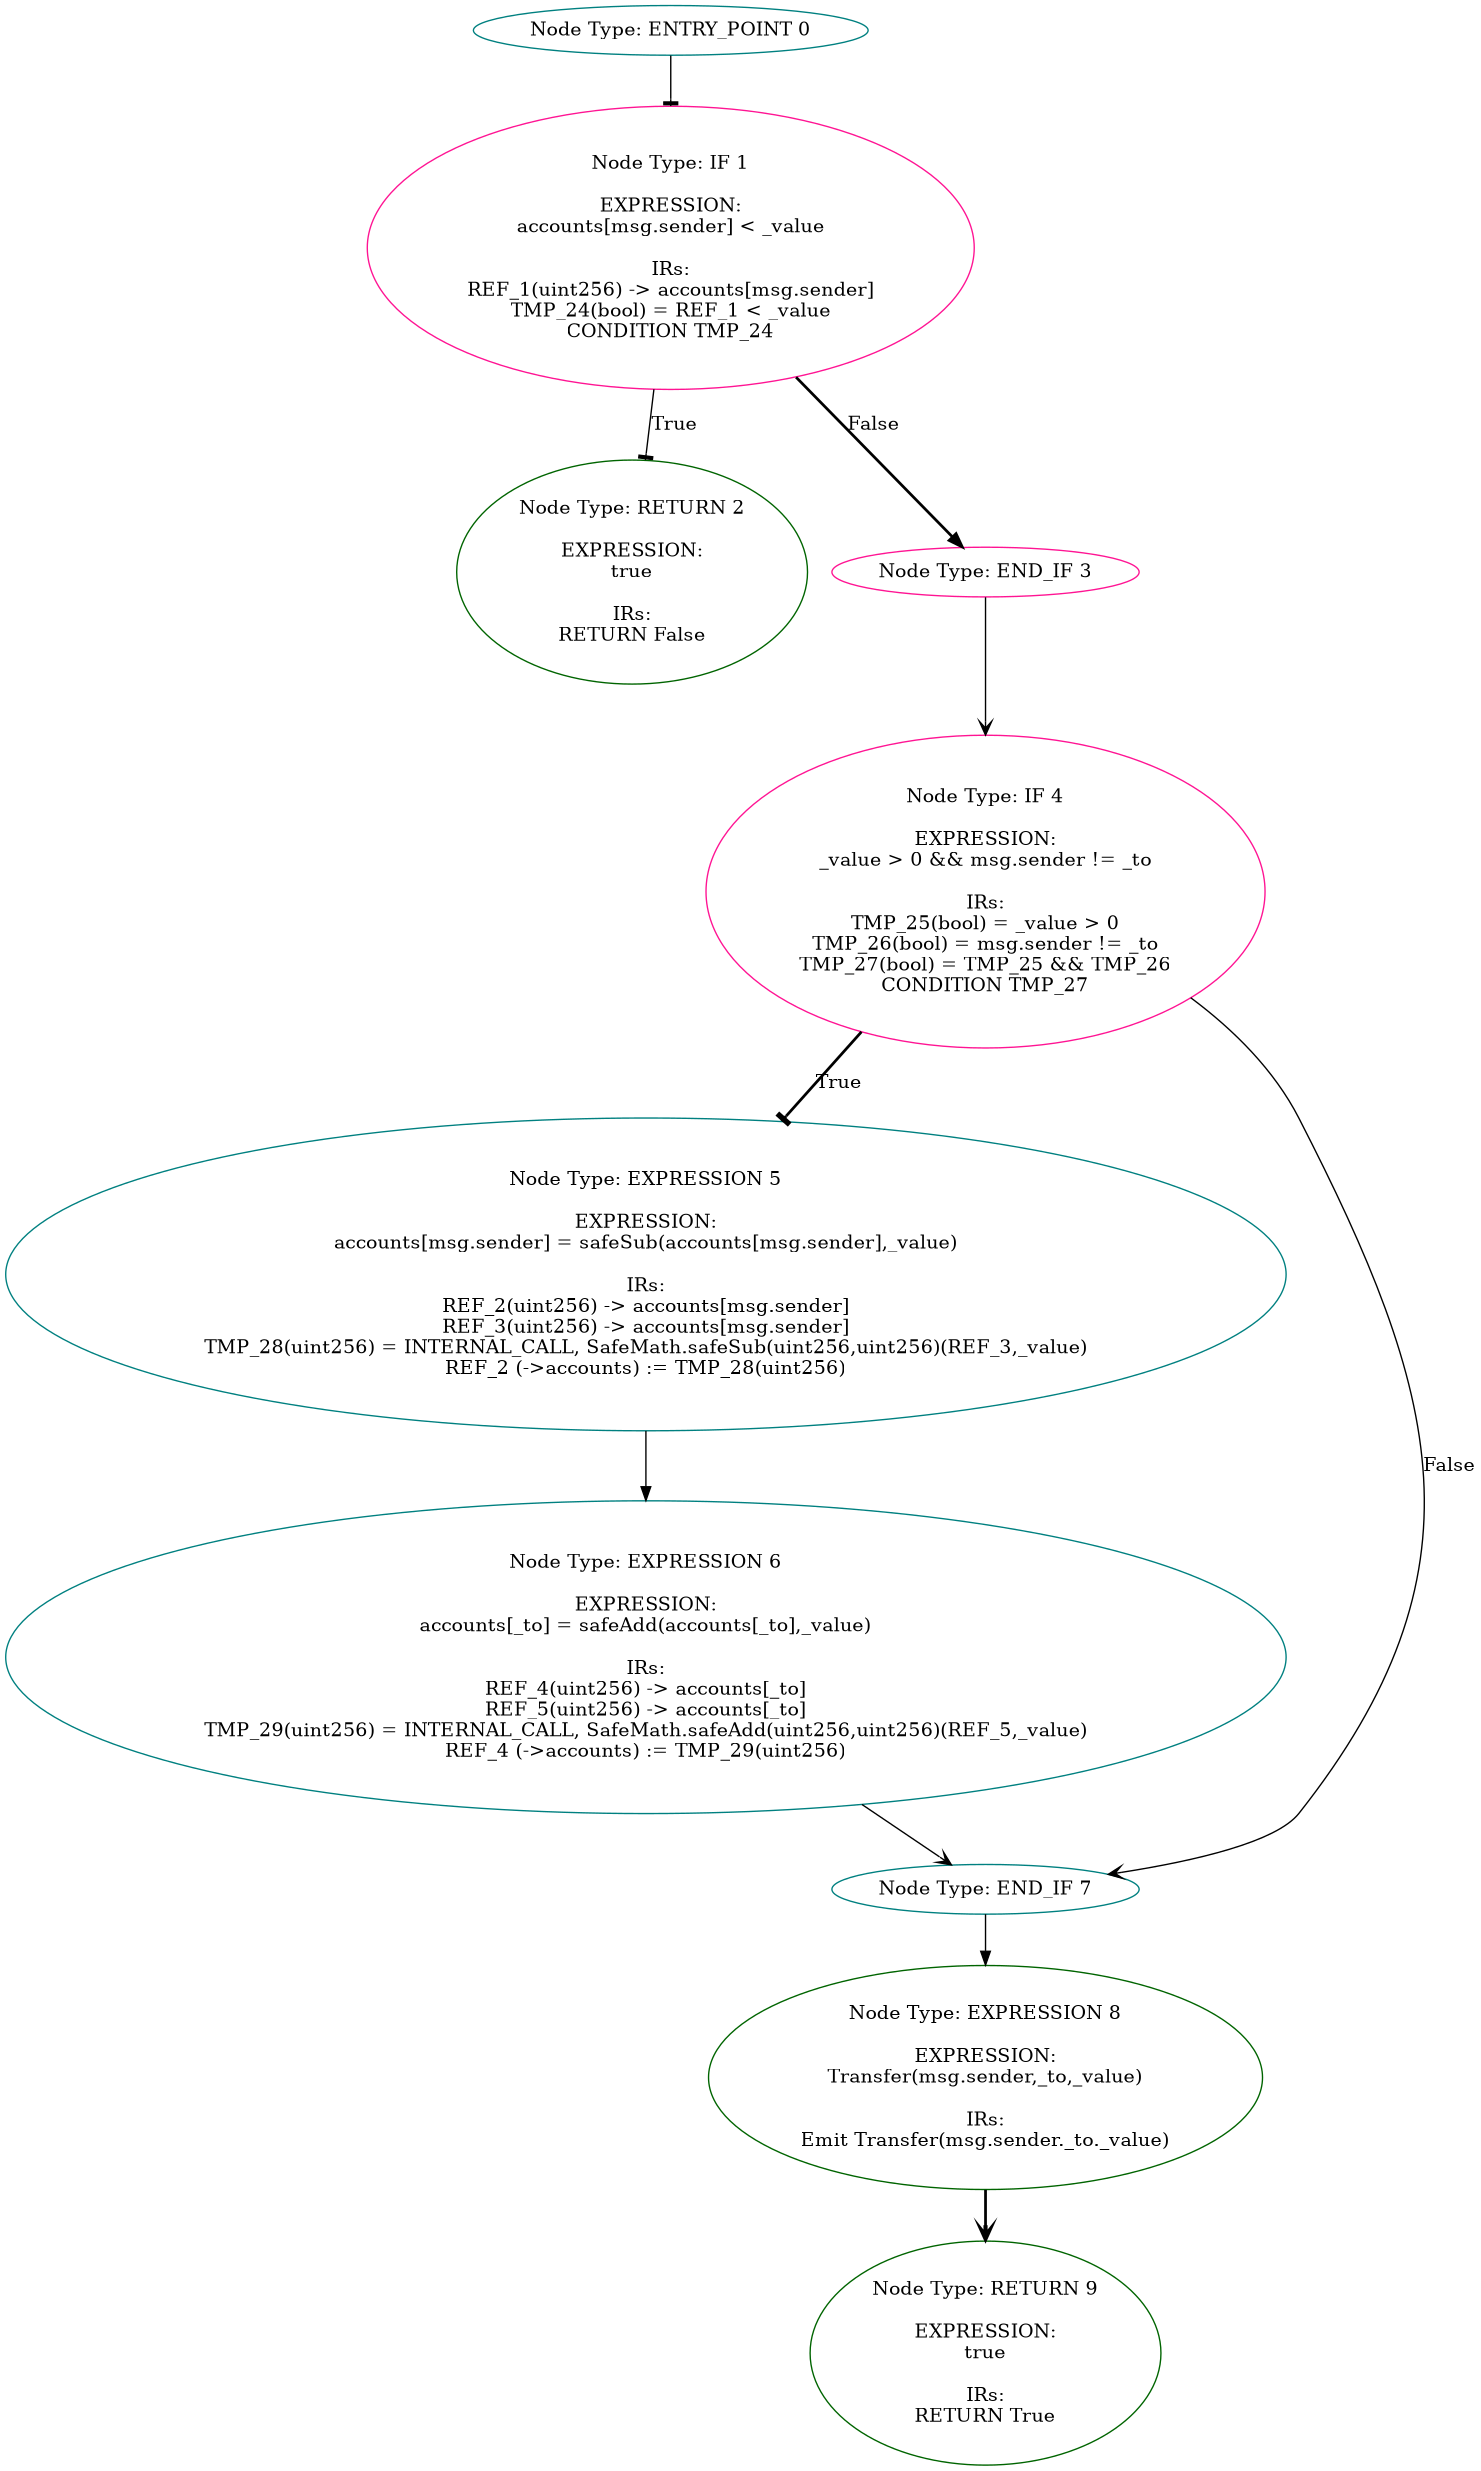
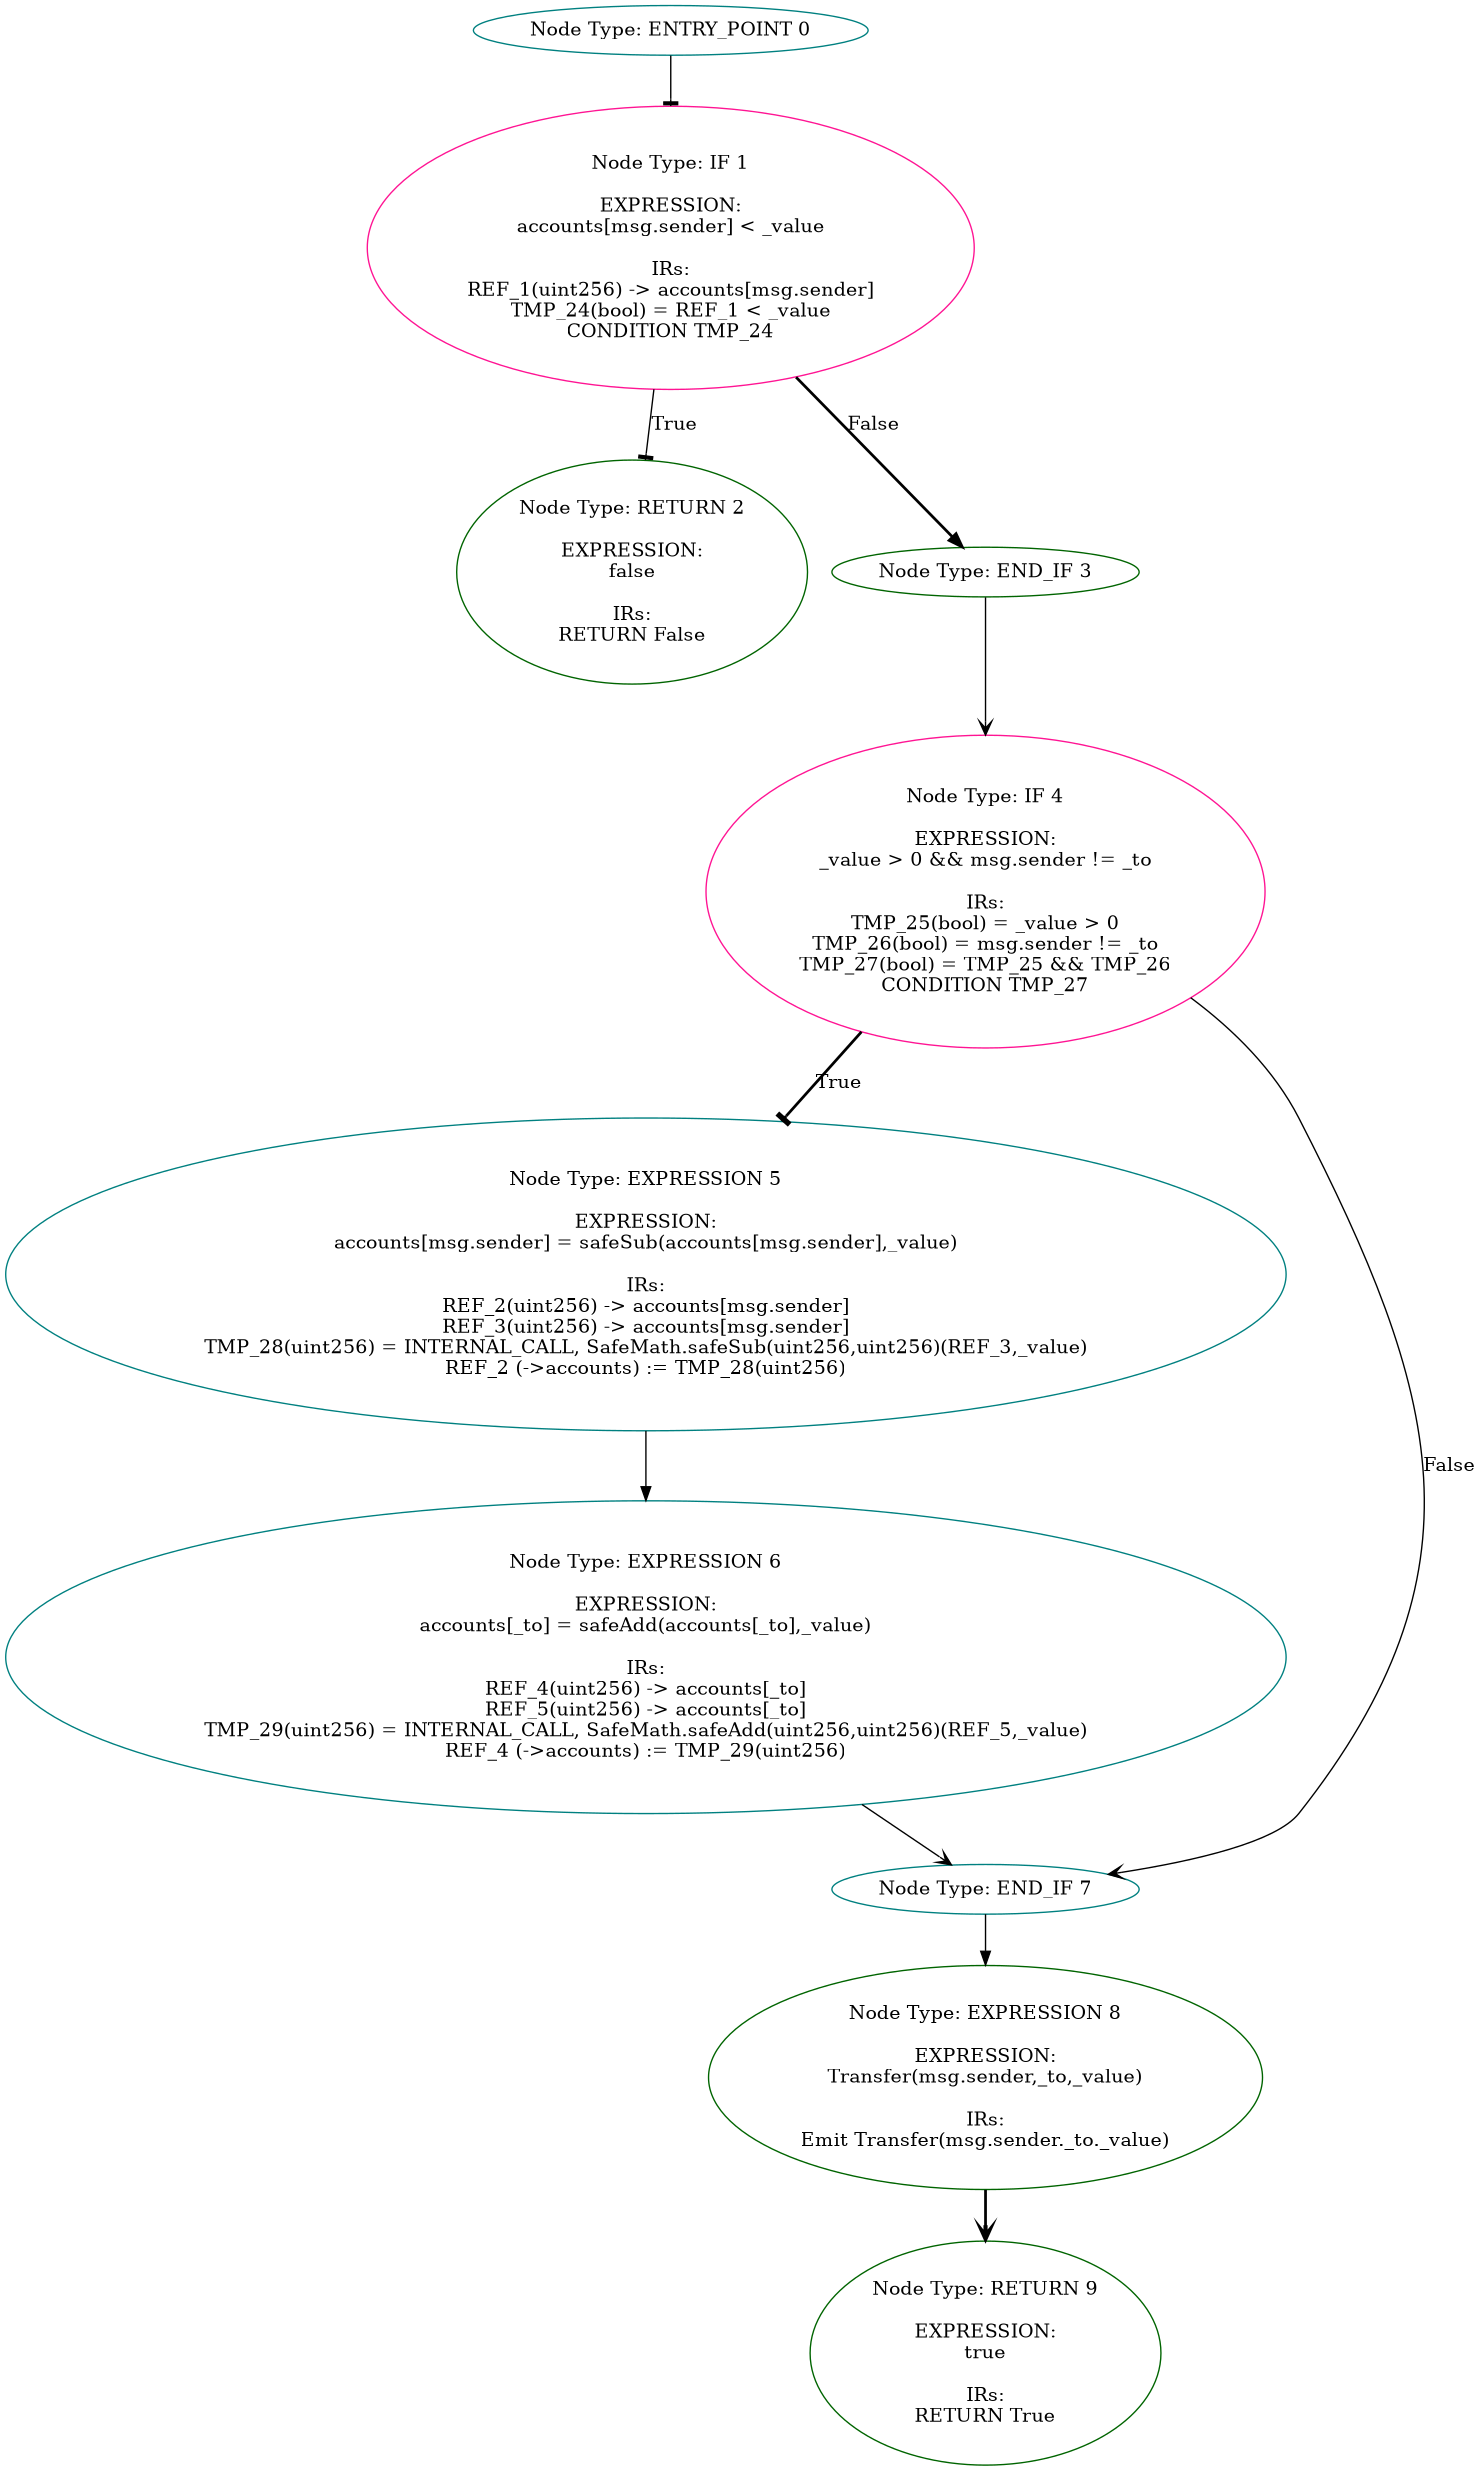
node "Node Type: RETURN 2 EXPRESSION: true IRs: RETURN False": label "Node Type: RETURN 2 EXPRESSION: true IRs: RETURN False" -> "Node Type: RETURN 2 EXPRESSION: false IRs: RETURN False"
node "Node Type: END_IF 3": color deeppink -> darkgreen
